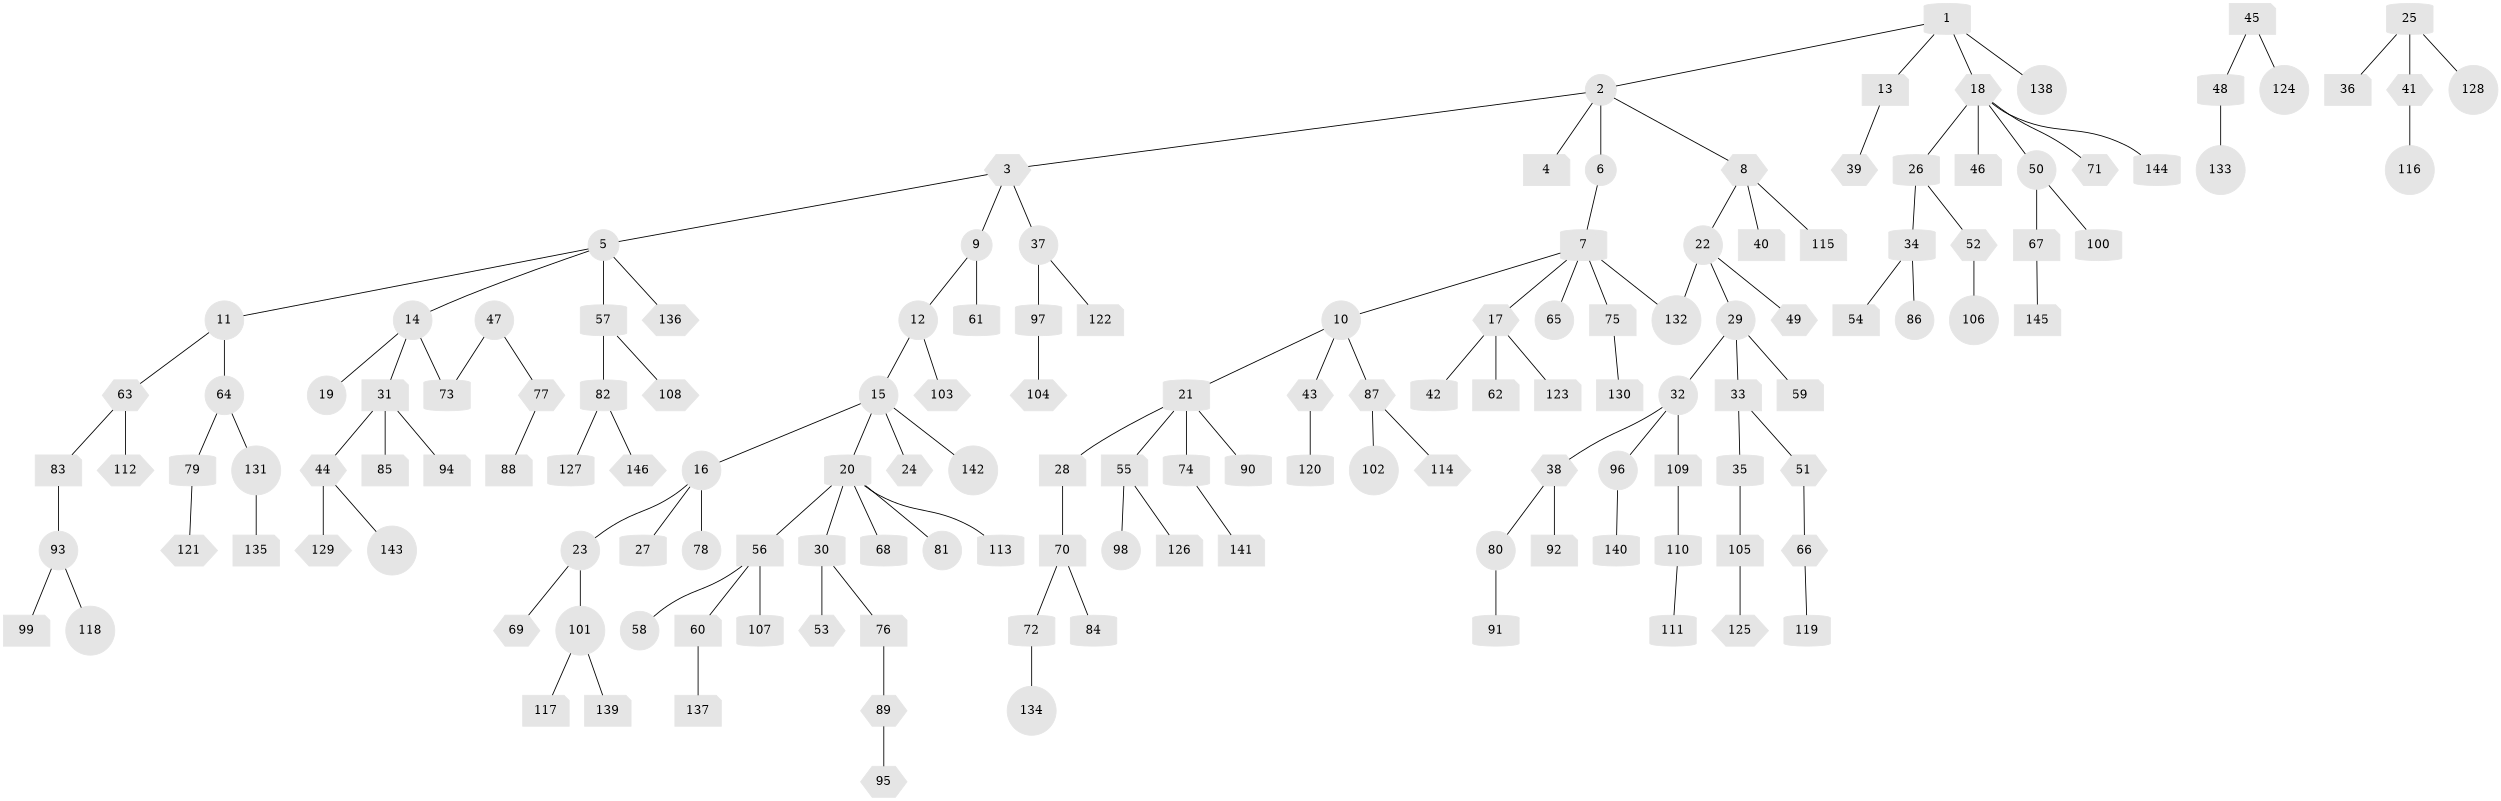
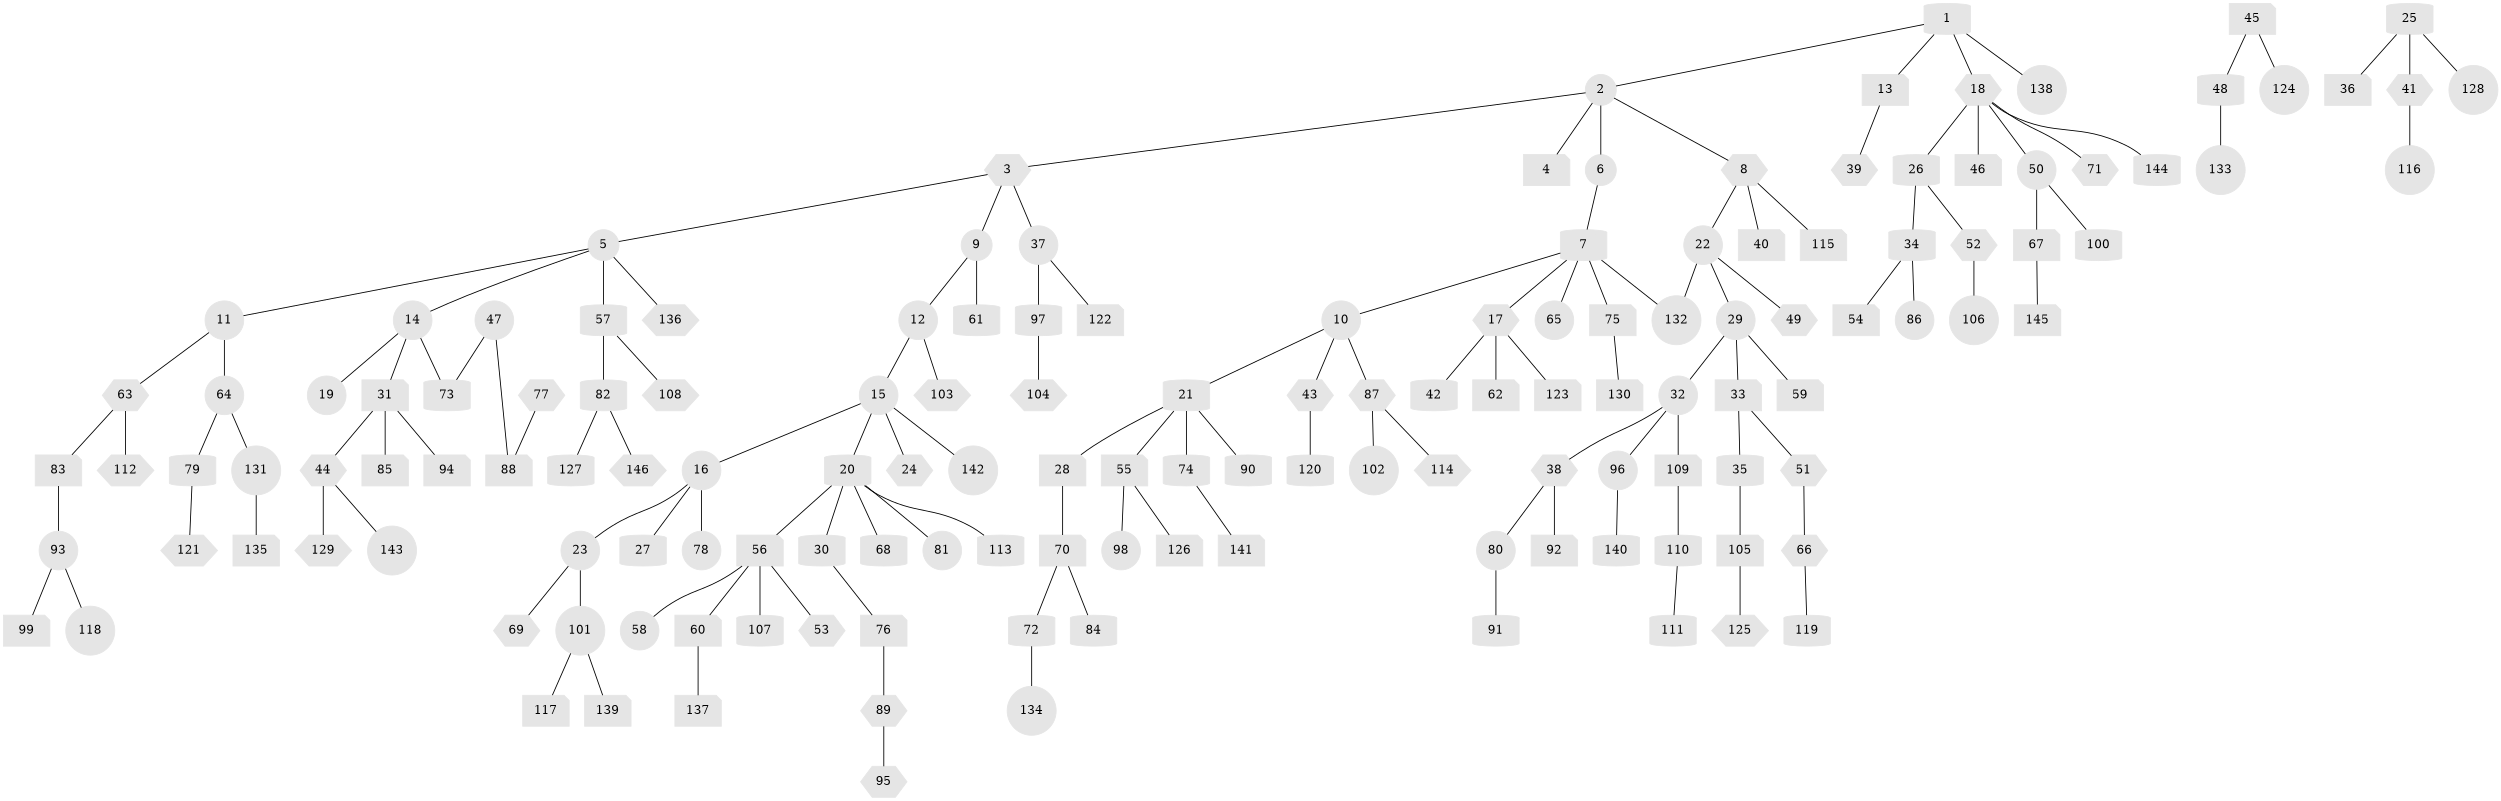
edge "47" -- "77": now "47" -- "88"
edge "30" -- "53": now "56" -- "53"
